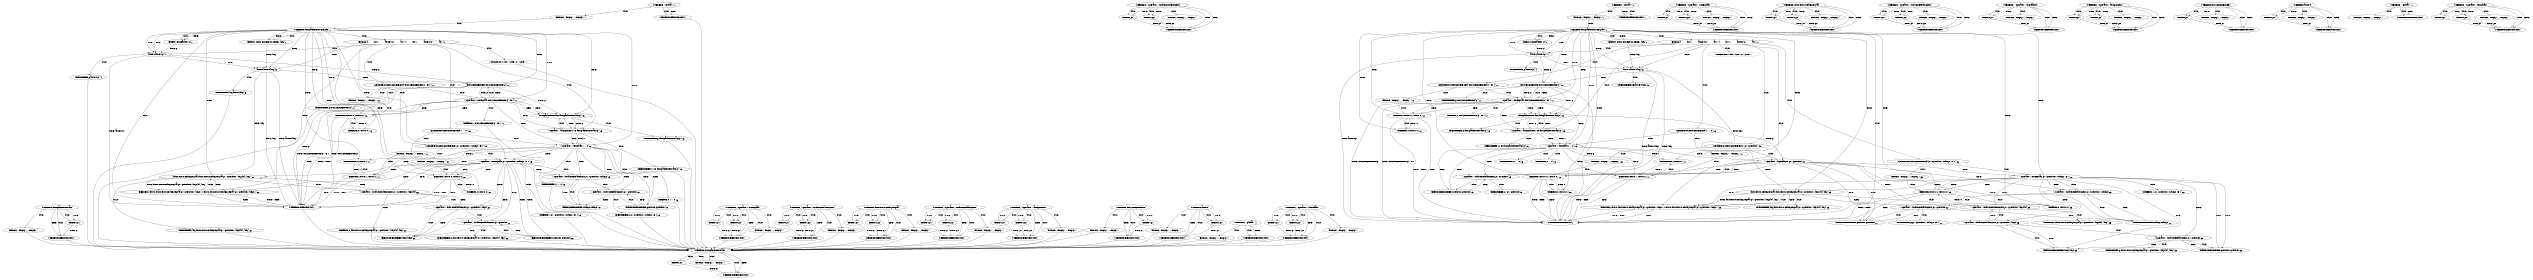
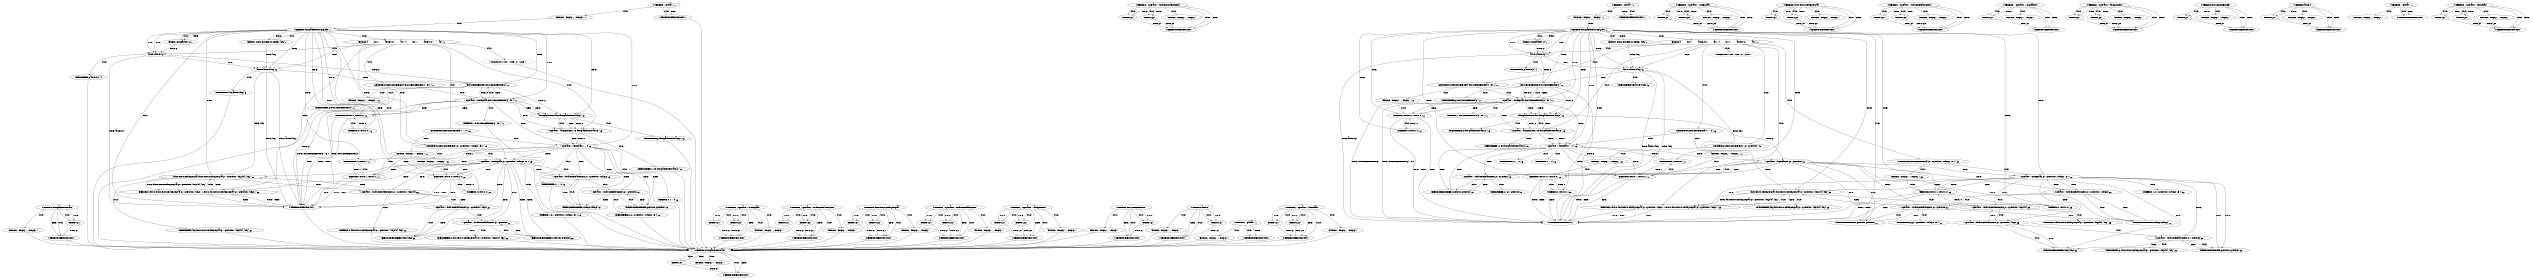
edge "(CONTROL_STRUCTURE,IF,if (!p->question))" -> "(<operator>.logicalNot,!p->question)": removed, label "AST:"
